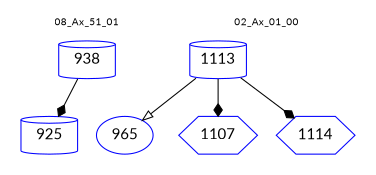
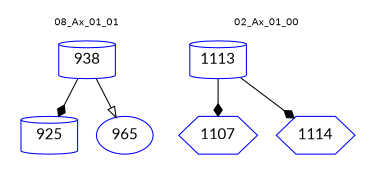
cluster "08_Ax_51_01": label "08_Ax_51_01" -> "08_Ax_01_01"
edge "1113" -> "965": now "938" -> "965"
